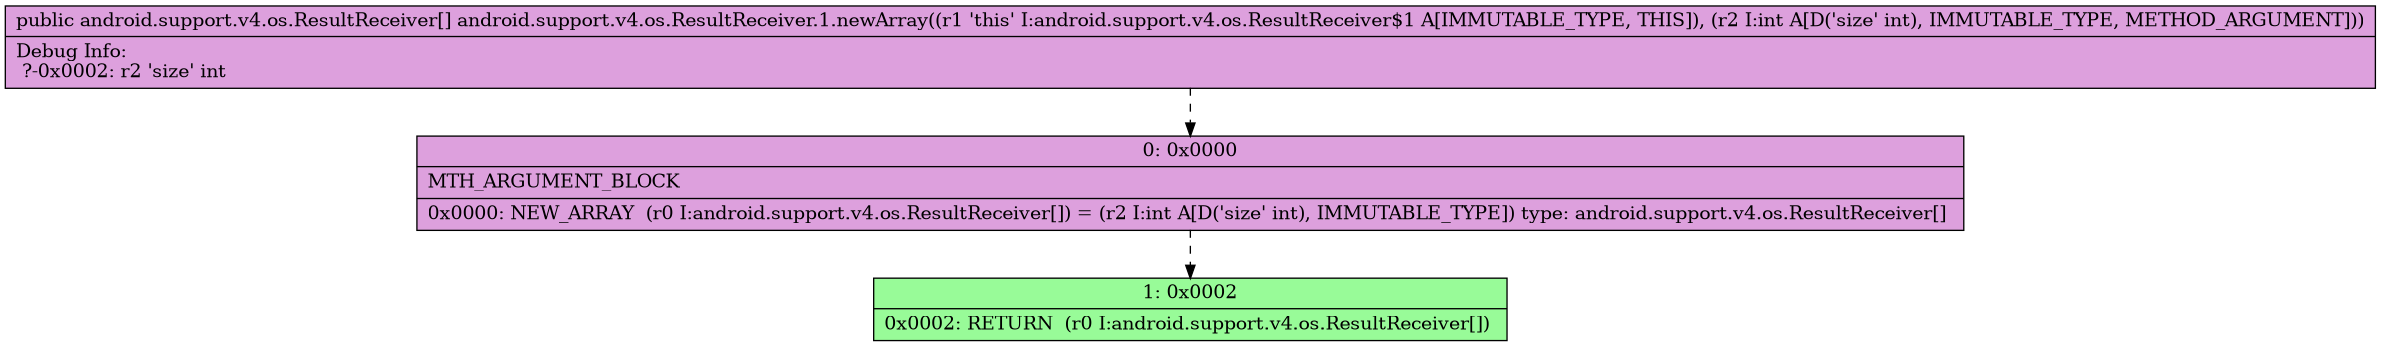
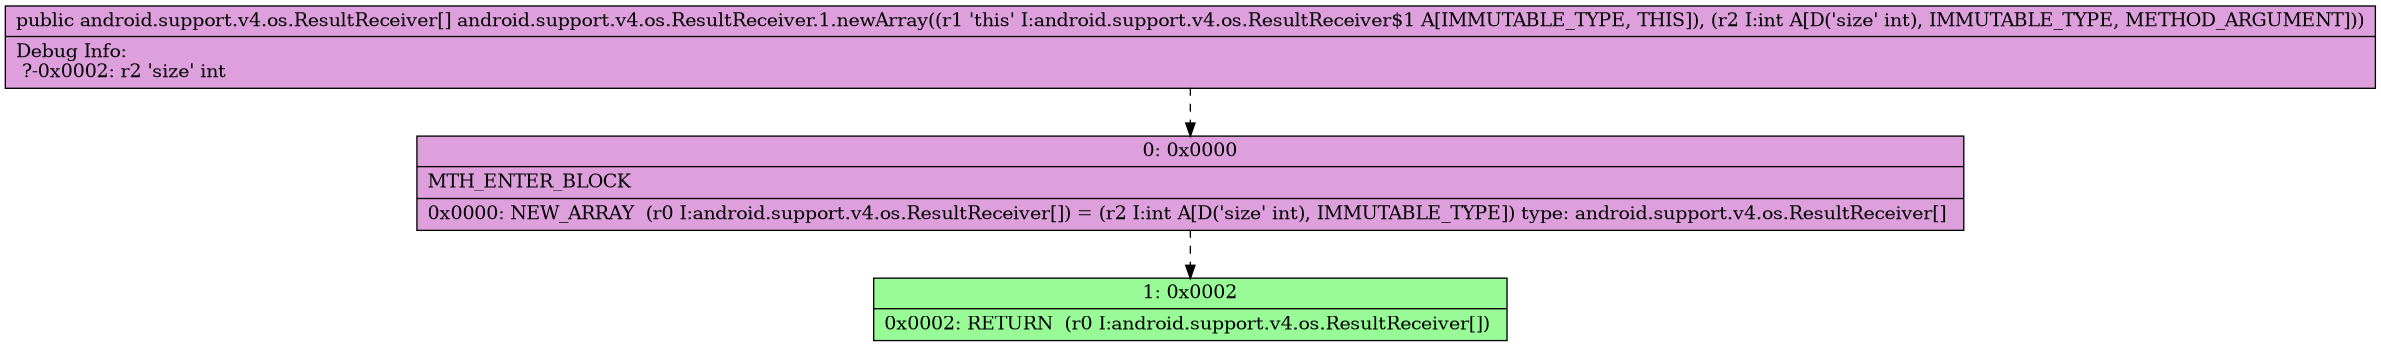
node "0: 0x0000": text "MTH_ARGUMENT_BLOCK" -> "MTH_ENTER_BLOCK"
